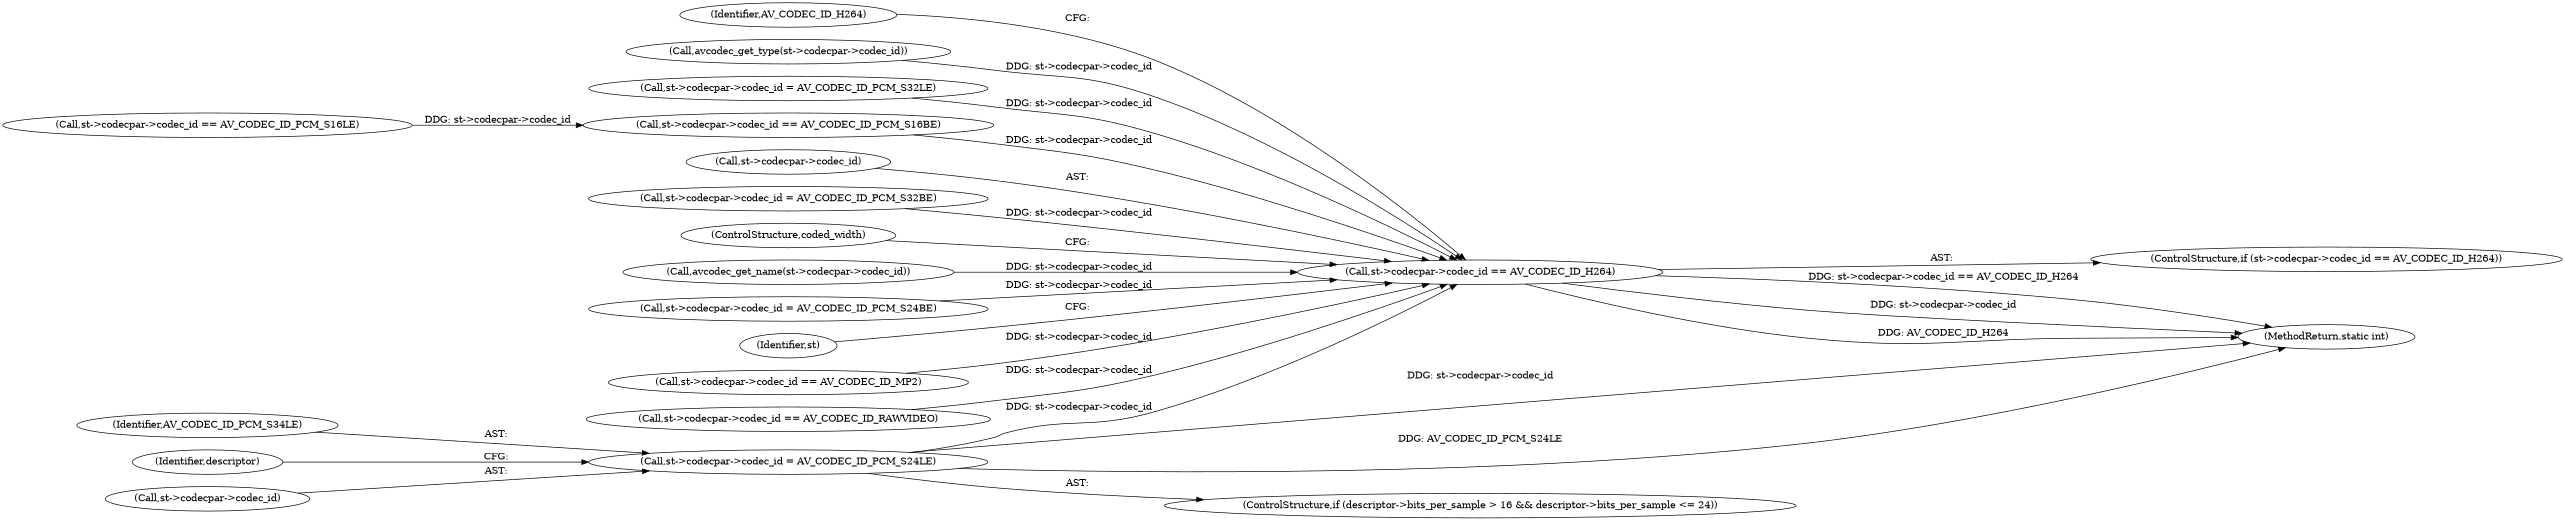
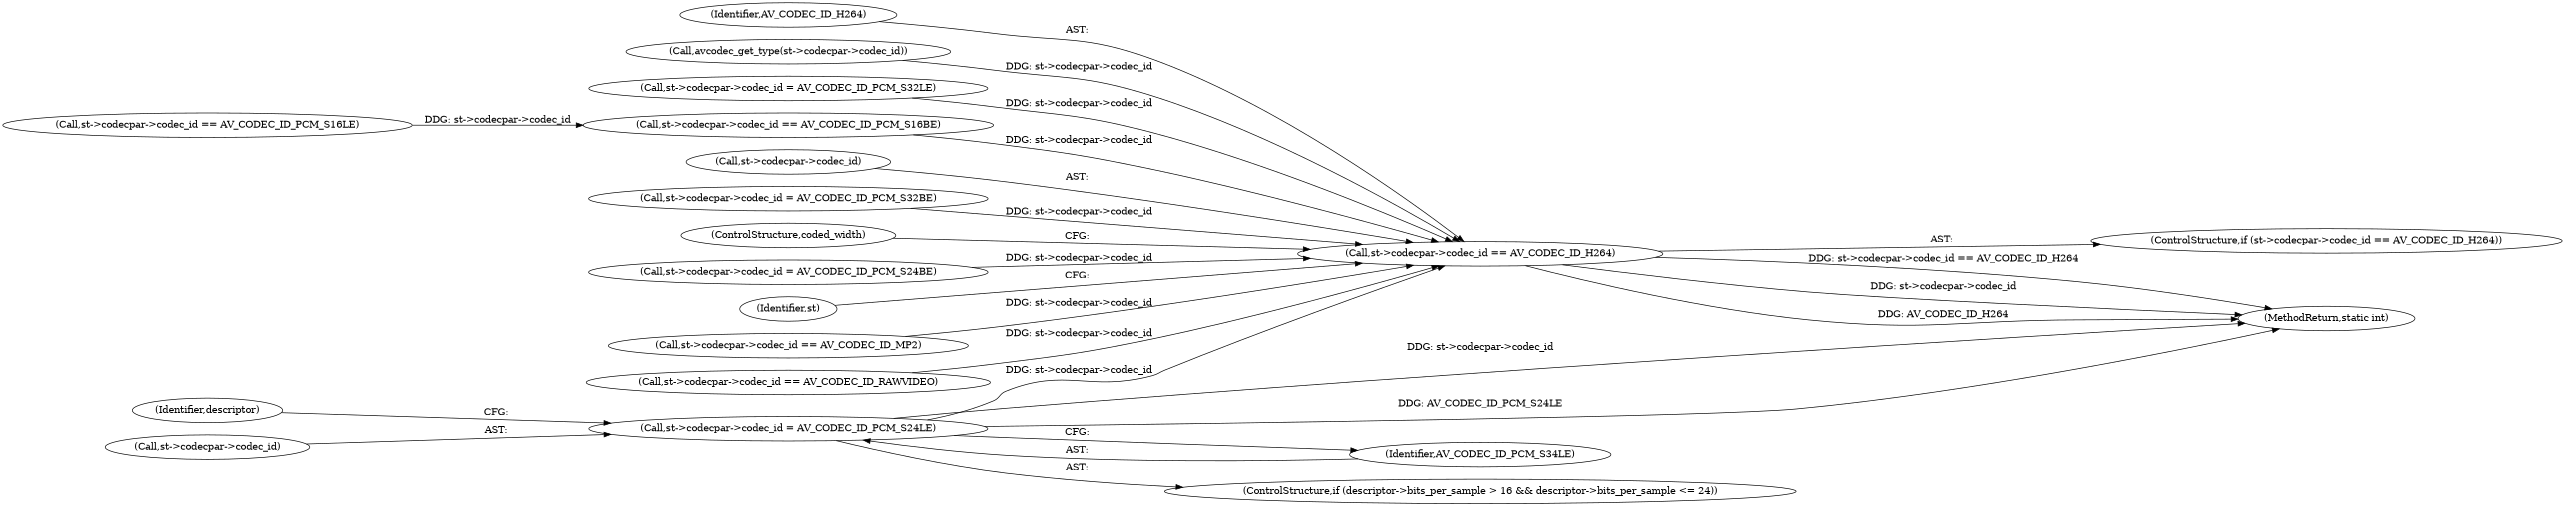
edge "(Identifier,AV_CODEC_ID_H264)" -> "(Call,st->codecpar->codec_id == AV_CODEC_ID_H264)": label "CFG: " -> "AST: "
node "(Call,avcodec_get_name(st->codecpar->codec_id))": removed
edge "(Call,st->codecpar->codec_id = AV_CODEC_ID_PCM_S24LE)" -> "(Identifier,AV_CODEC_ID_PCM_S34LE)": added, label "CFG:"
